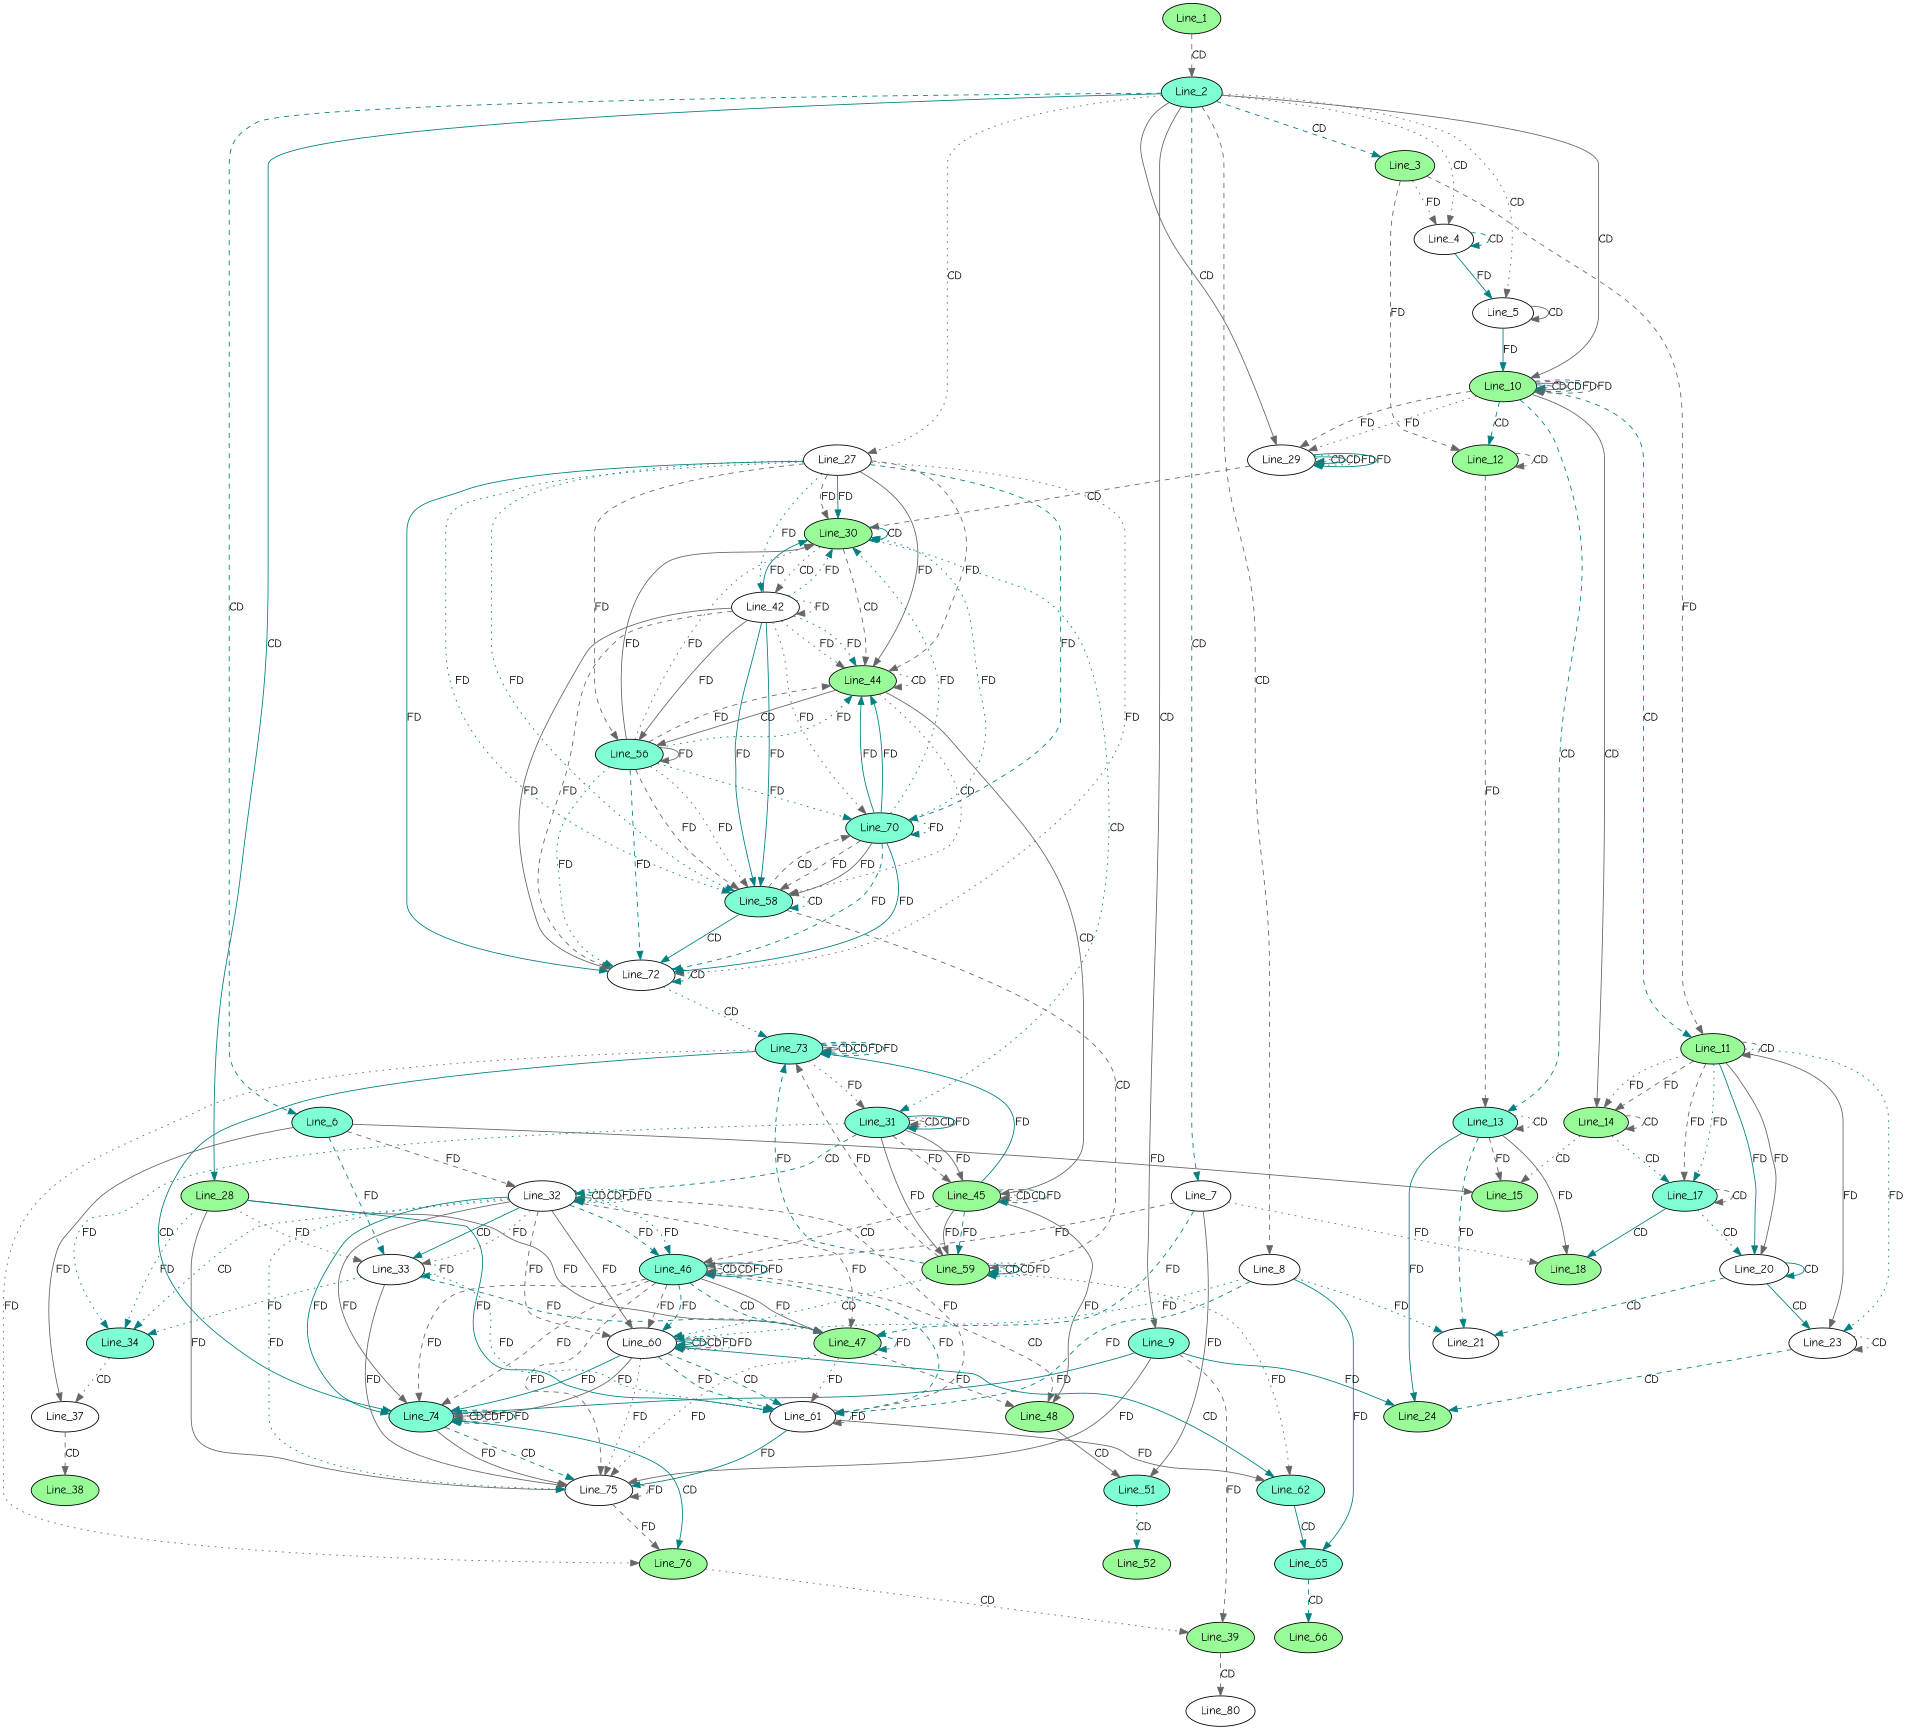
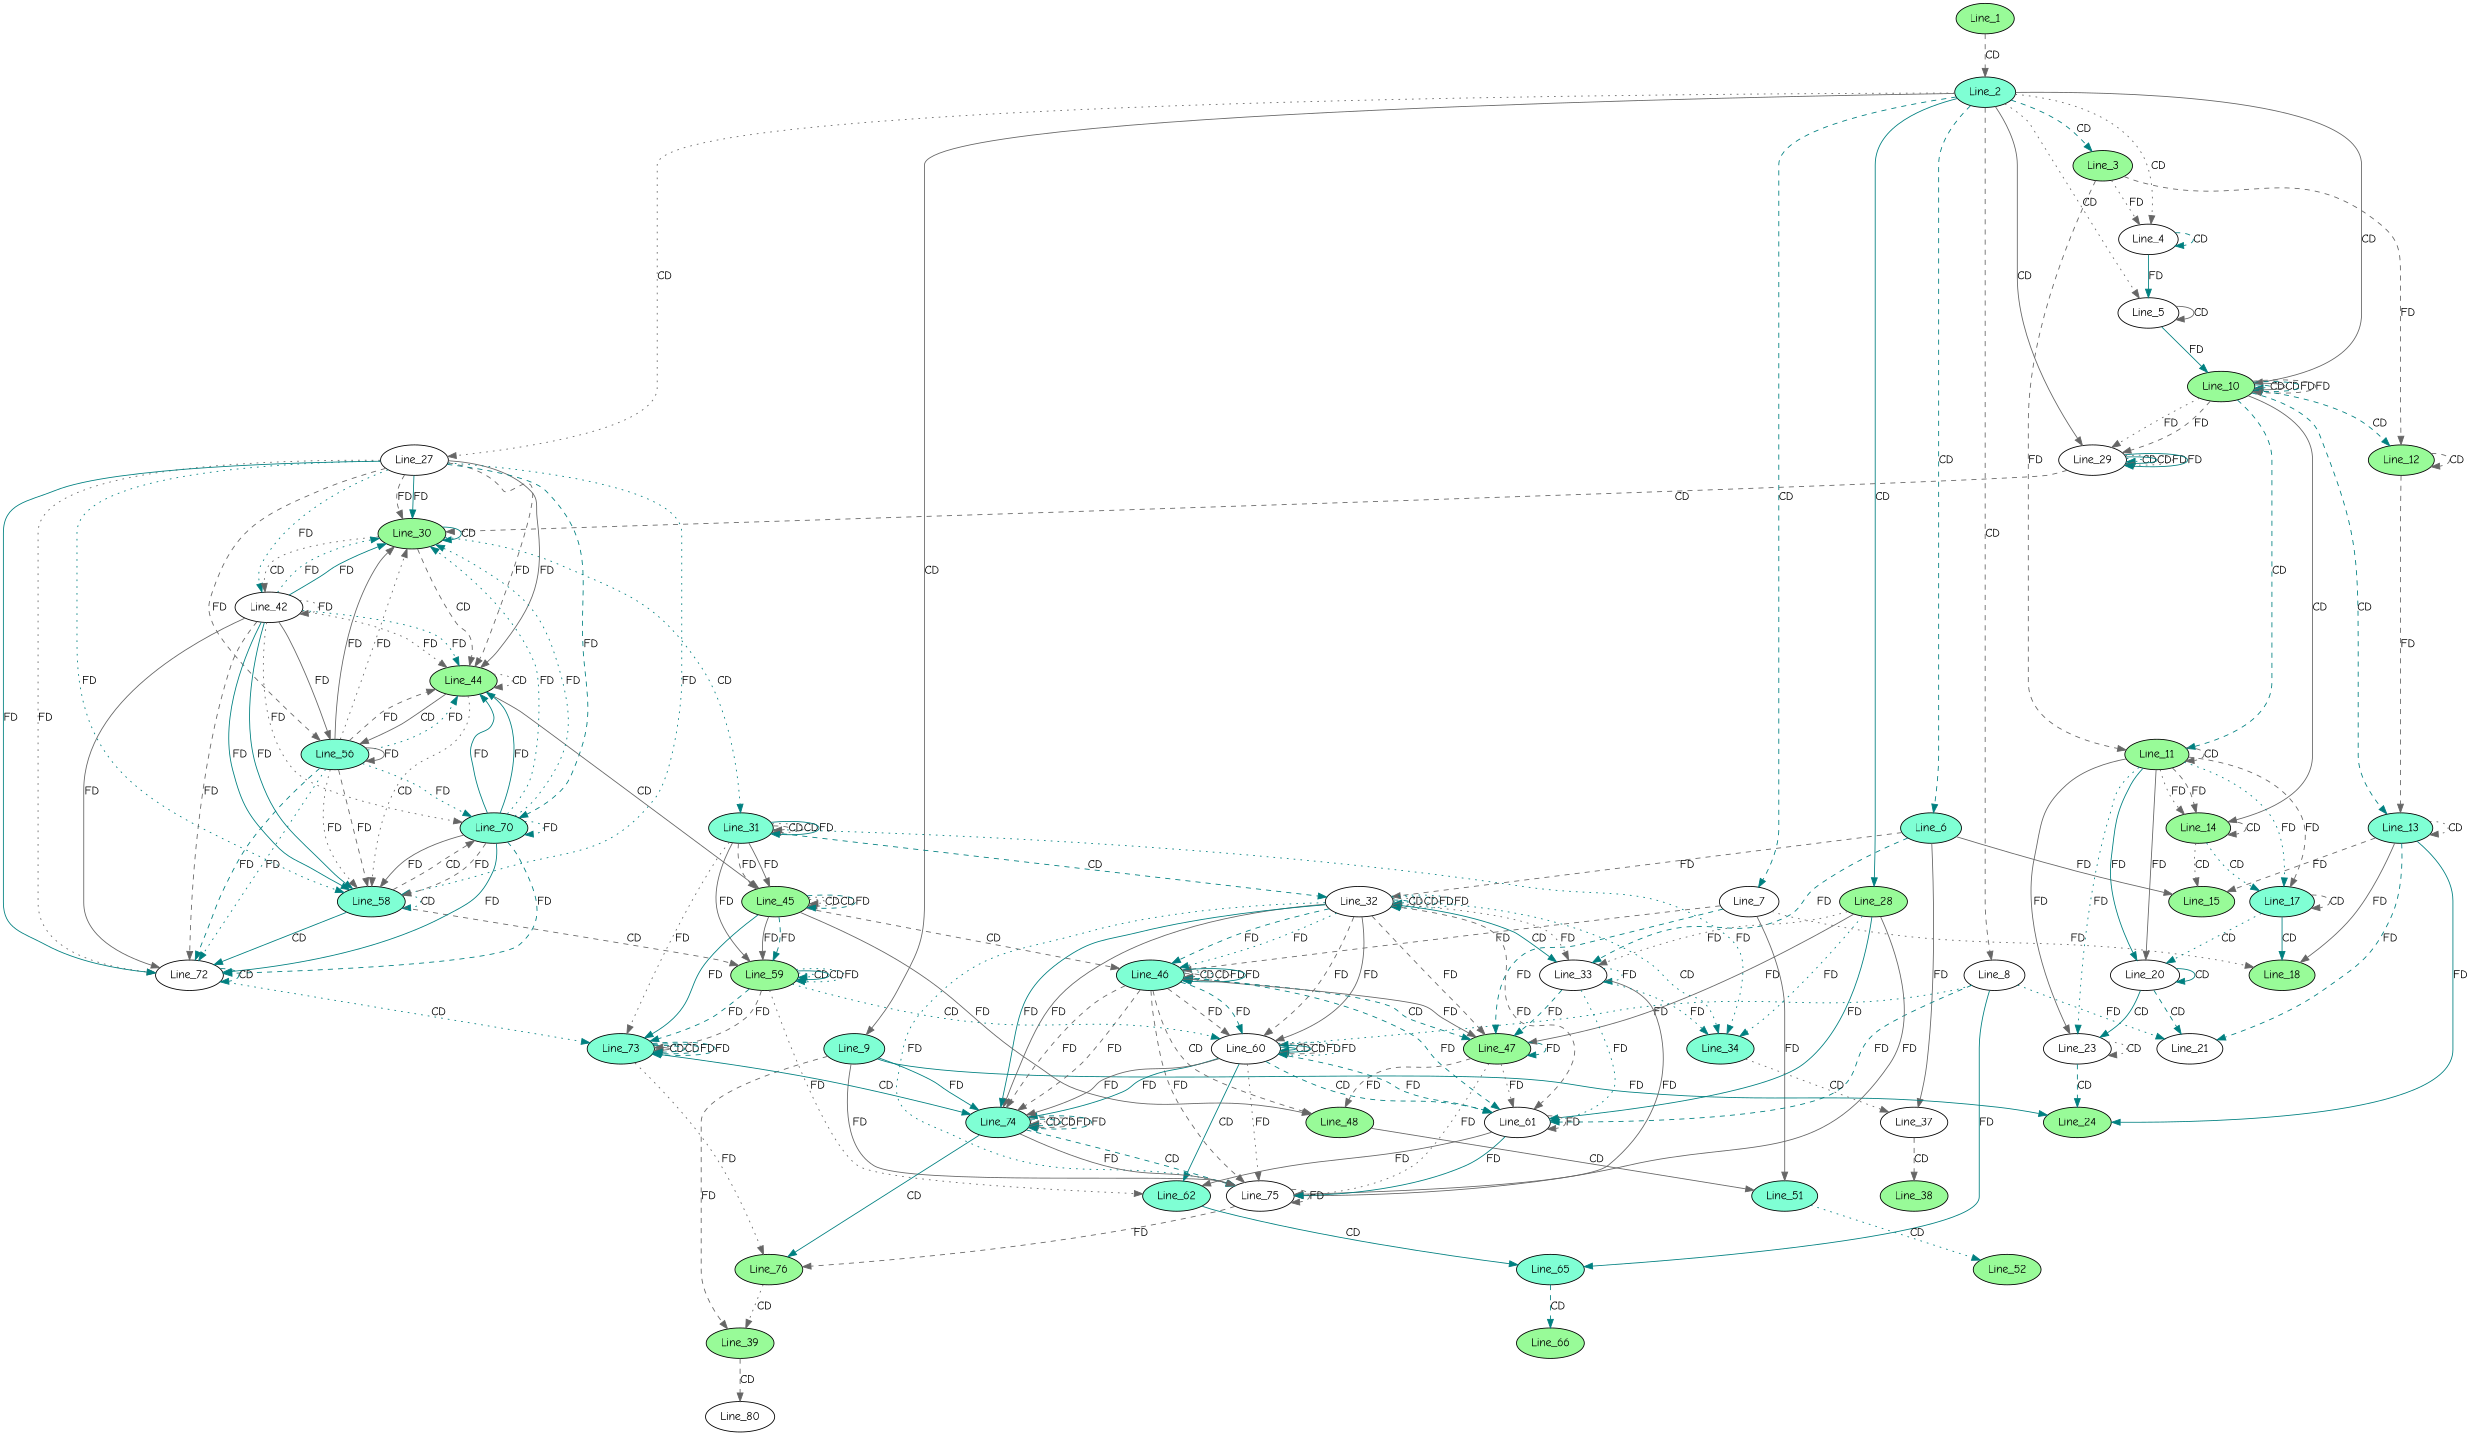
edge "Line_73" -> "Line_31": reversed
